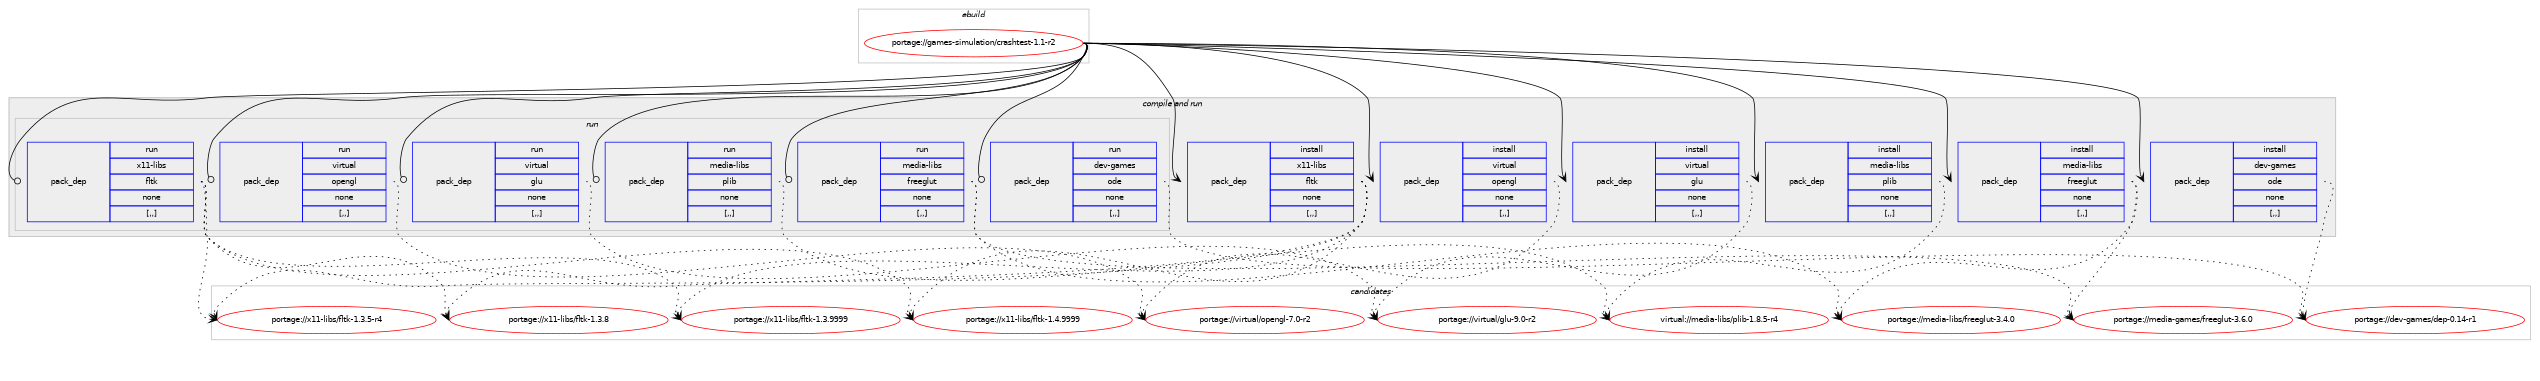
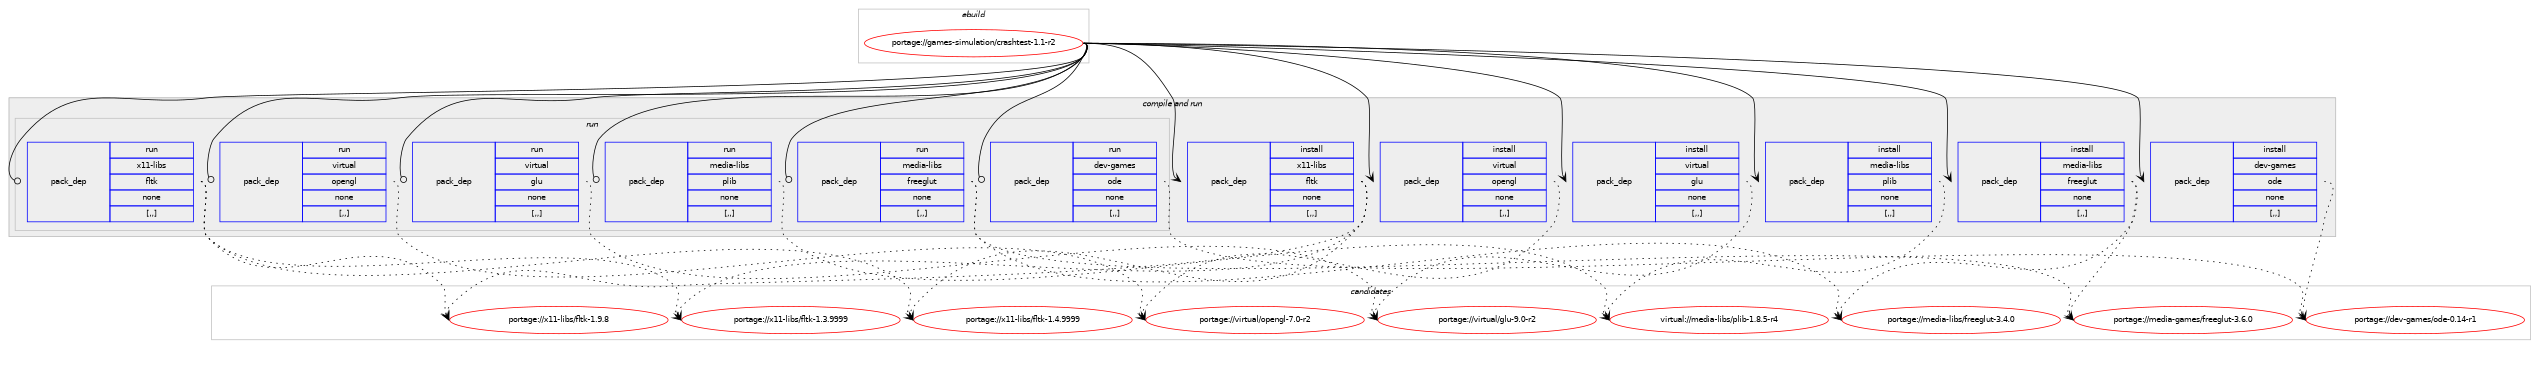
node "portage://x11-libs/fltk-1.3.5-r4": removed
node "portage://x11-libs/fltk-1.3.8": label "portage://x11-libs/fltk-1.3.8" -> "portage://x11-libs/fltk-1.9.8"
node "portage://dev-games/dep-0.14-r1": label "portage://dev-games/dep-0.14-r1" -> "portage://dev-games/ode-0.14-r1"
